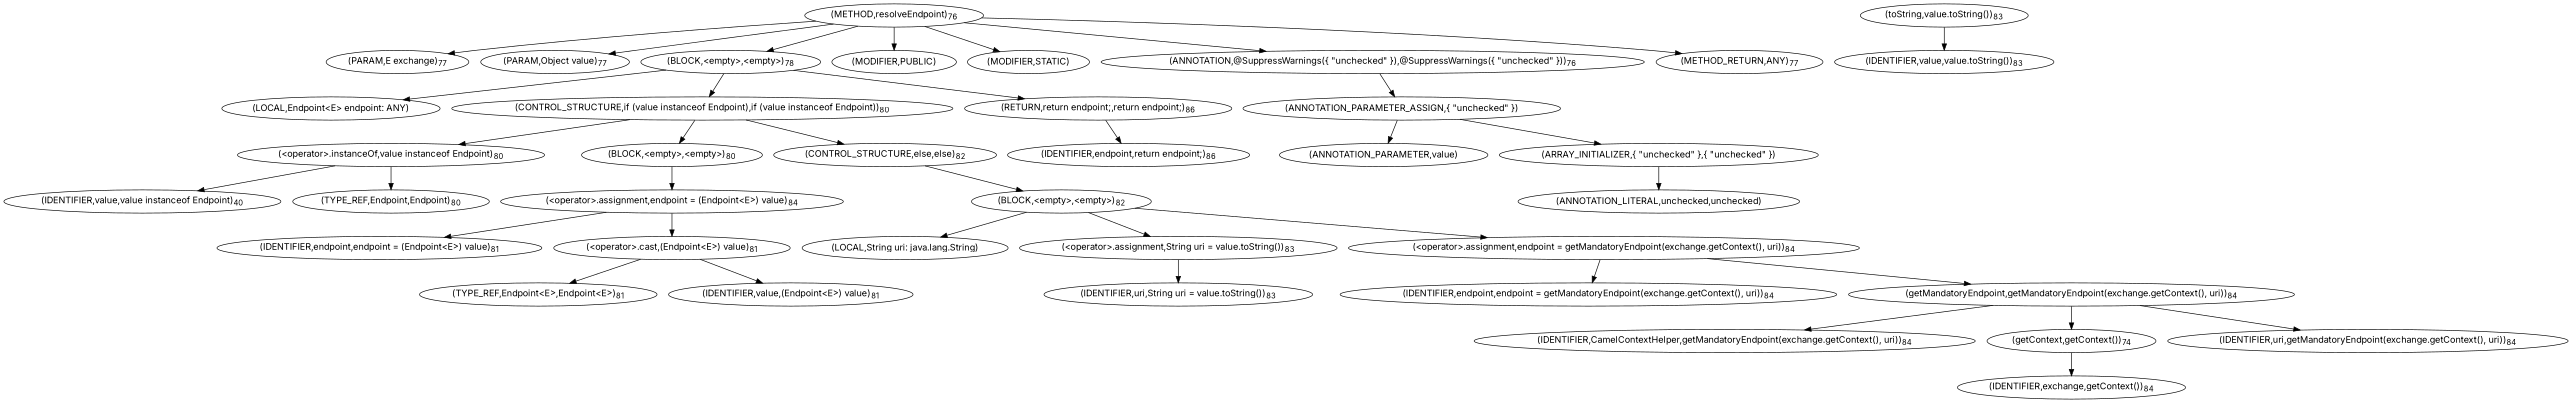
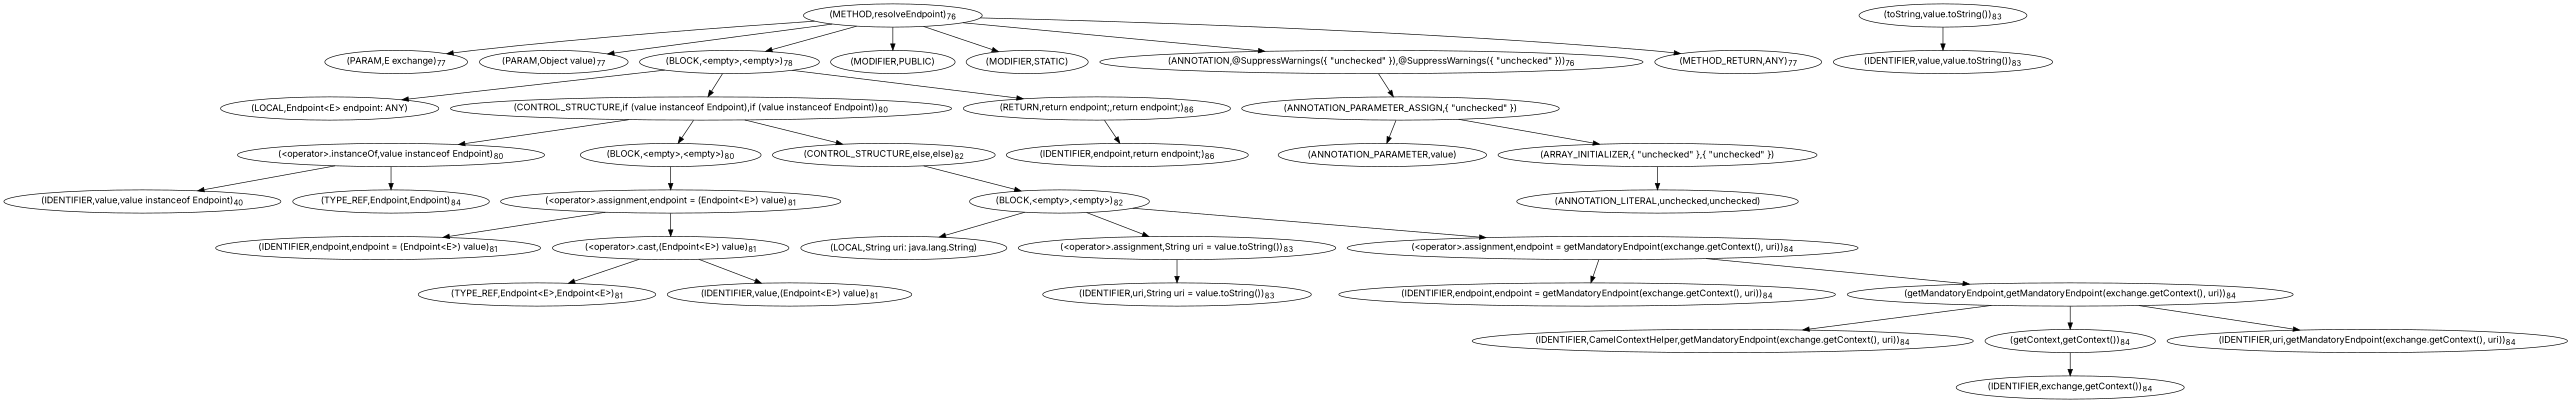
node "(TYPE_REF,Endpoint,Endpoint)": text "80" -> "84"
node "(<operator>.assignment,endpoint = (Endpoint<E>) value)": text "84" -> "81"
node "(getContext,getContext())": text "74" -> "84"
